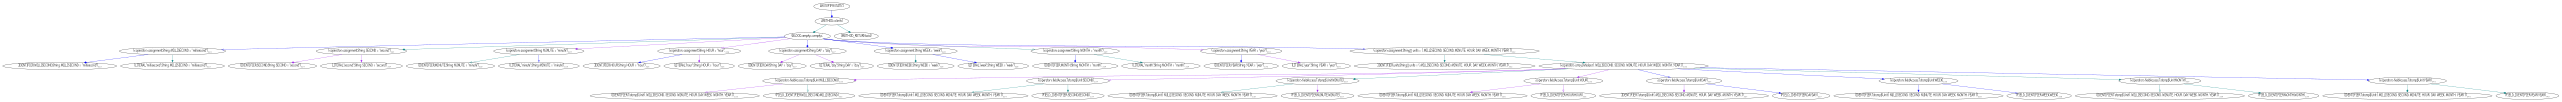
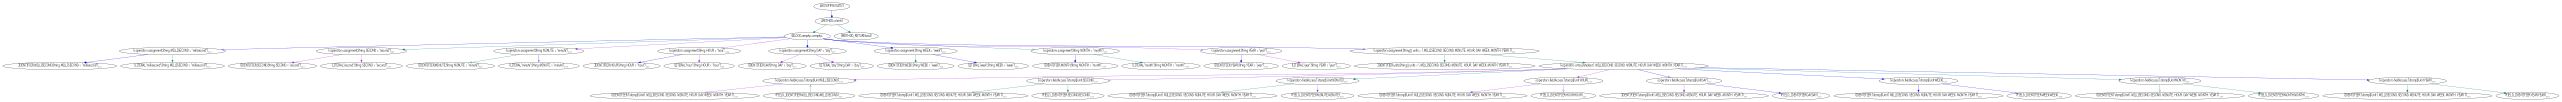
edge "(<operator>.fieldAccess,Tstamp$Unit.MILLISECOND)" -> "(FIELD_IDENTIFIER,MILLISECOND,MILLISECOND)": reversed
node "(FIELD_IDENTIFIER,YEAR,YEAR)": text "740" -> "340"
